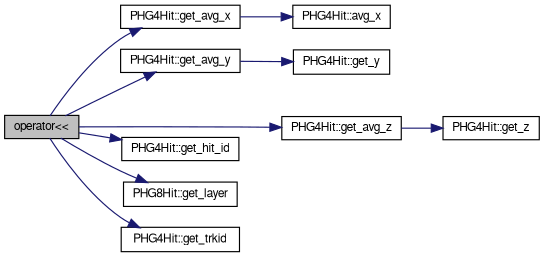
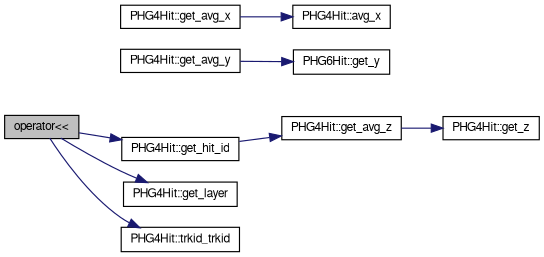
node "PHG4Hit::get_y": label "PHG4Hit::get_y" -> "PHG6Hit::get_y"
edge "operator<<" -> "PHG4Hit::get_avg_x": removed
edge "operator<<" -> "PHG4Hit::get_avg_y": removed
edge "operator<<" -> "PHG4Hit::get_avg_z": now "PHG4Hit::get_hit_id" -> "PHG4Hit::get_avg_z"
node "PHG8Hit::get_layer": label "PHG8Hit::get_layer" -> "PHG4Hit::get_layer"
node "PHG4Hit::get_trkid": label "PHG4Hit::get_trkid" -> "PHG4Hit::trkid_trkid"
